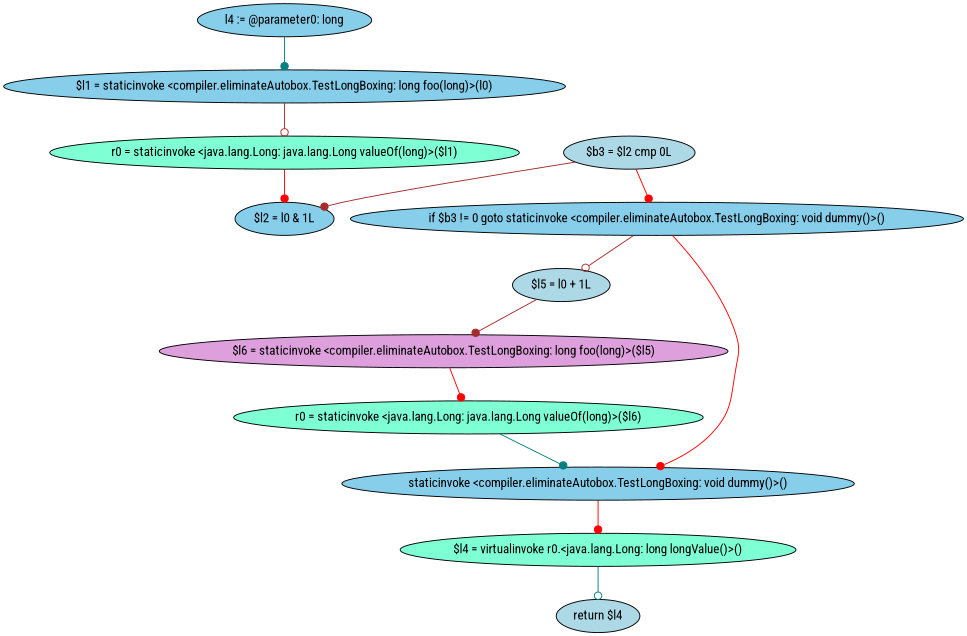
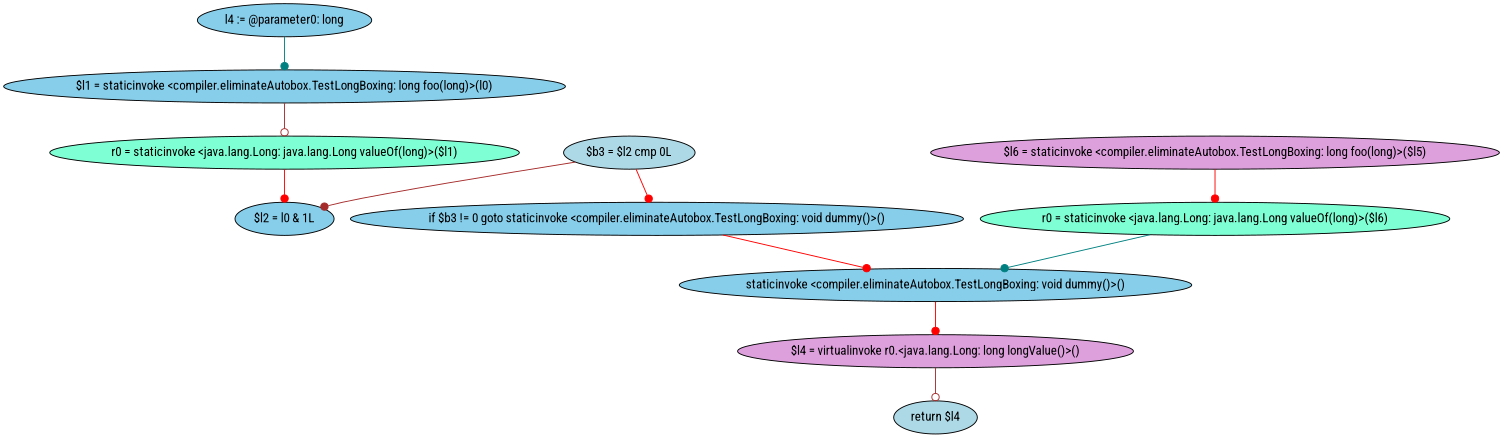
node "$l5 = l0 + 1L": removed
node "$l4 = virtualinvoke r0.<java.lang.Long: long longValue()>()": fillcolor aquamarine -> plum
edge "$l4 = virtualinvoke r0.<java.lang.Long: long longValue()>()" -> "return $l4": color teal -> brown
